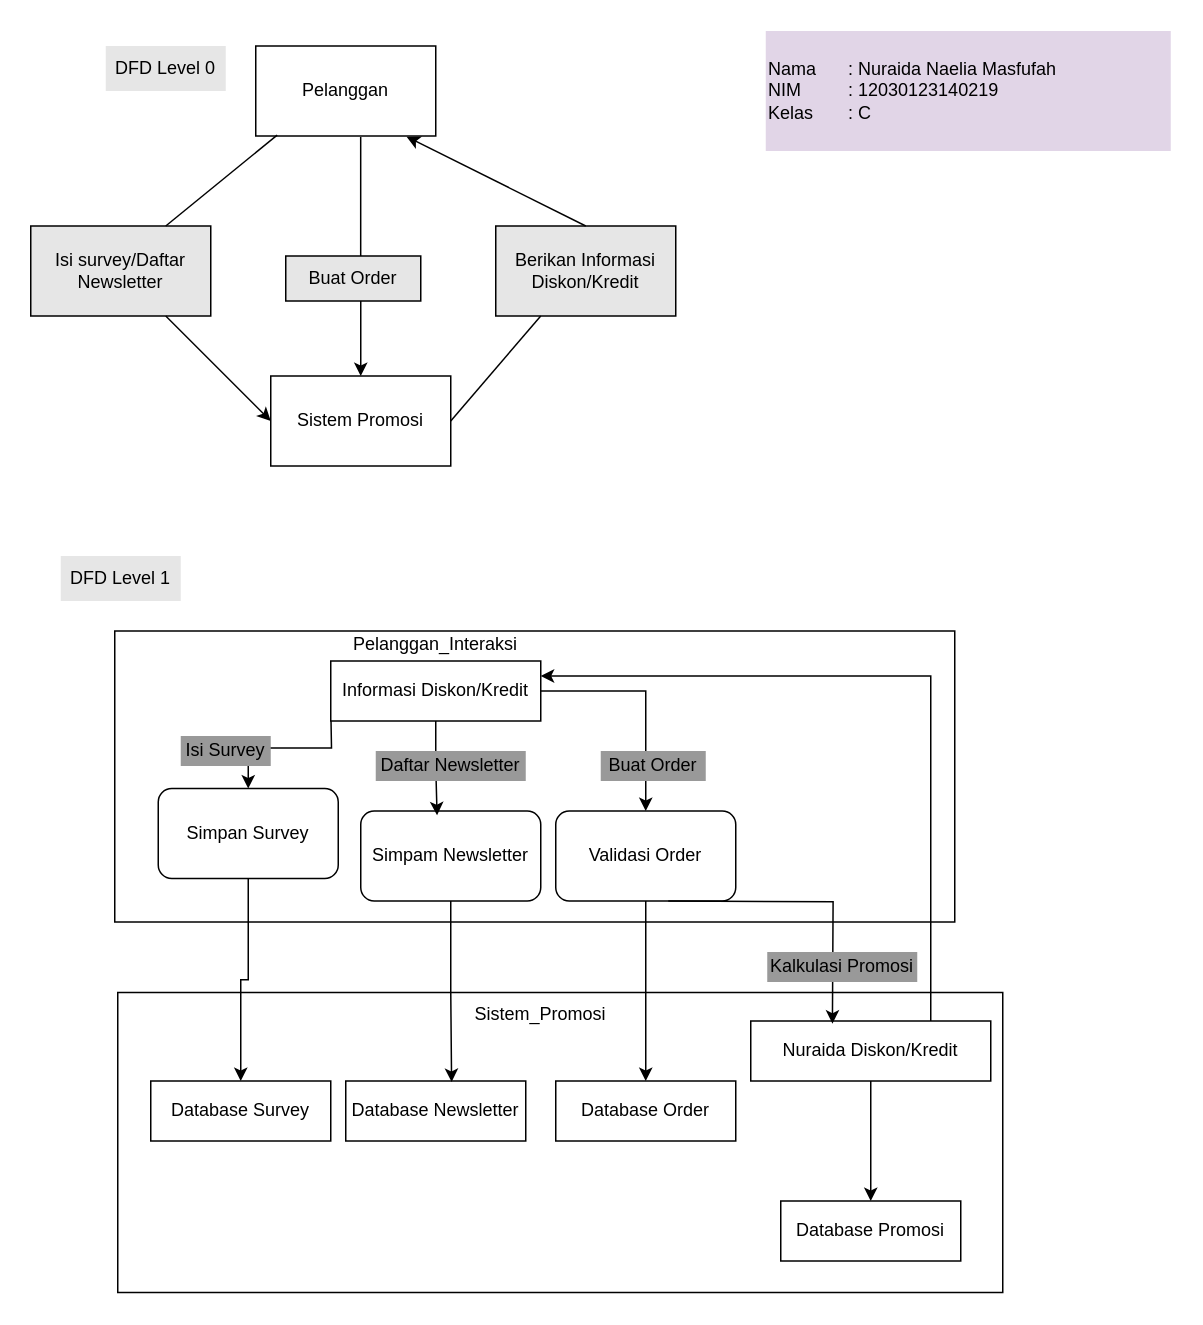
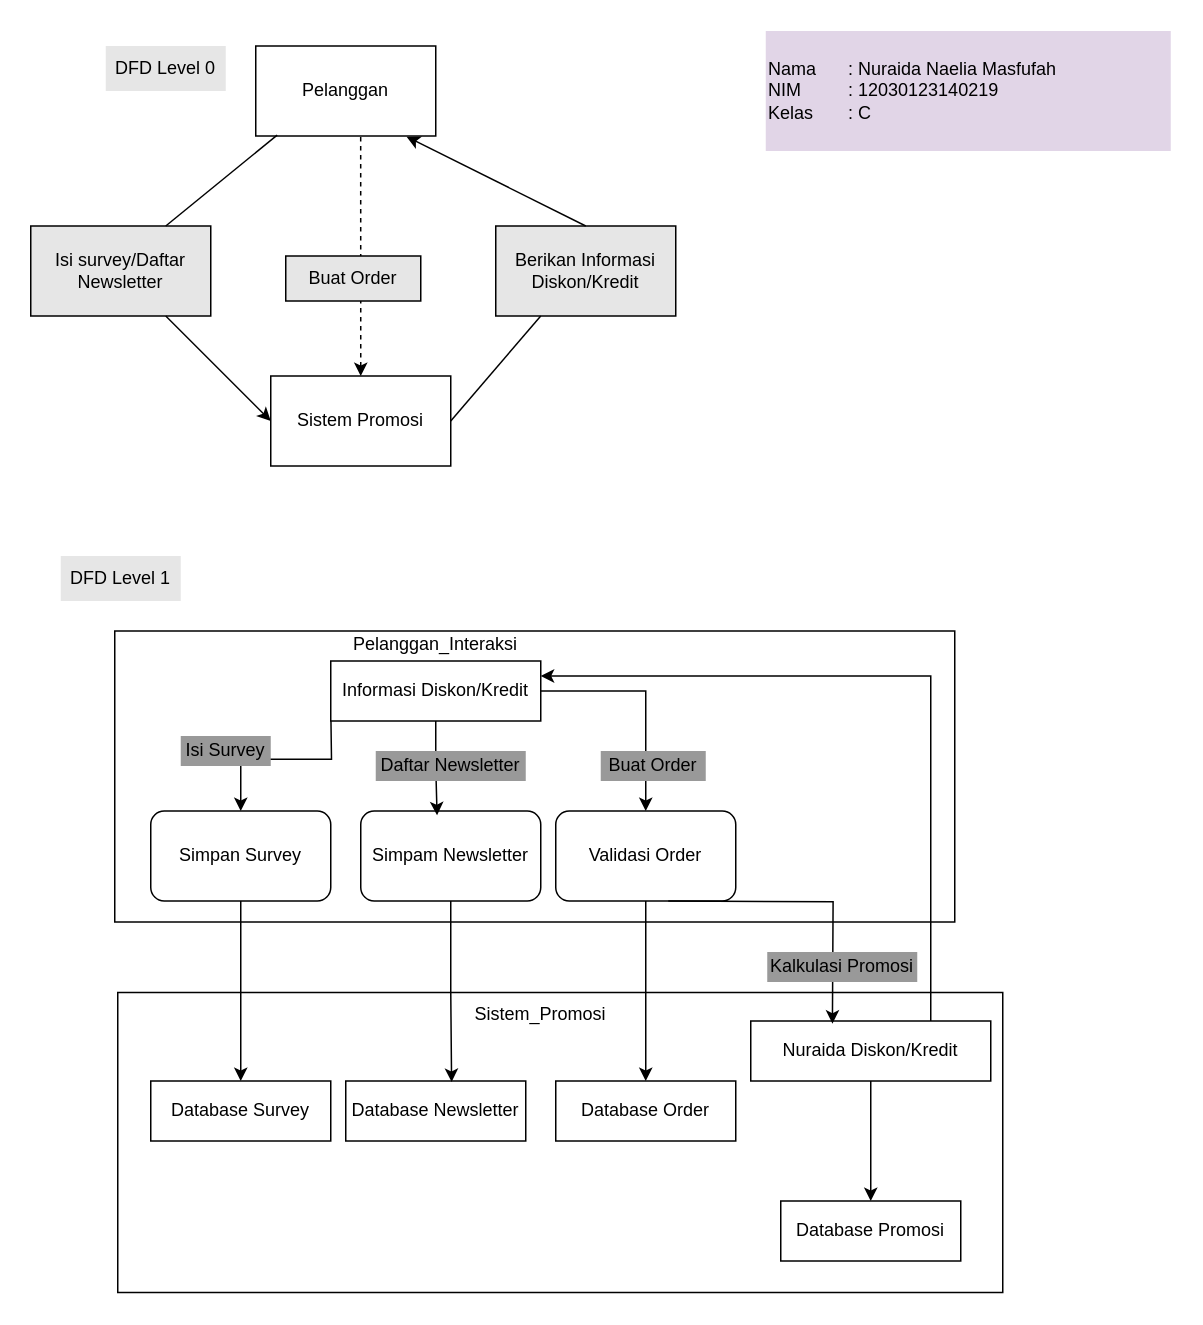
edge "Pelanggan" -> "Sistem Promosi": style solid -> dashed
node "Simpan Survey": moved (248, 833) -> (241, 856)
